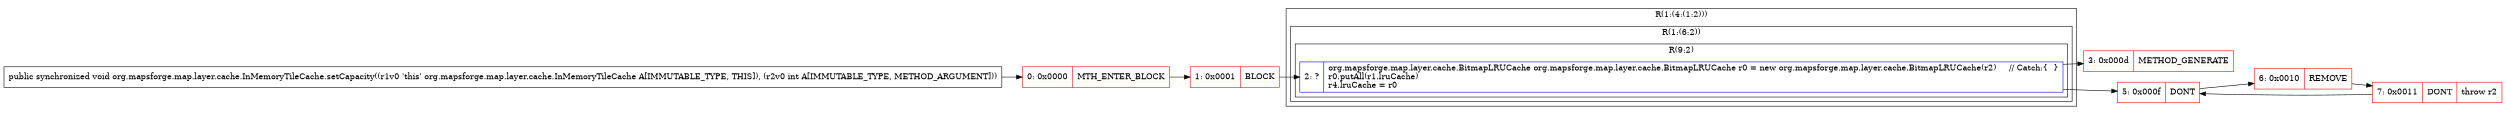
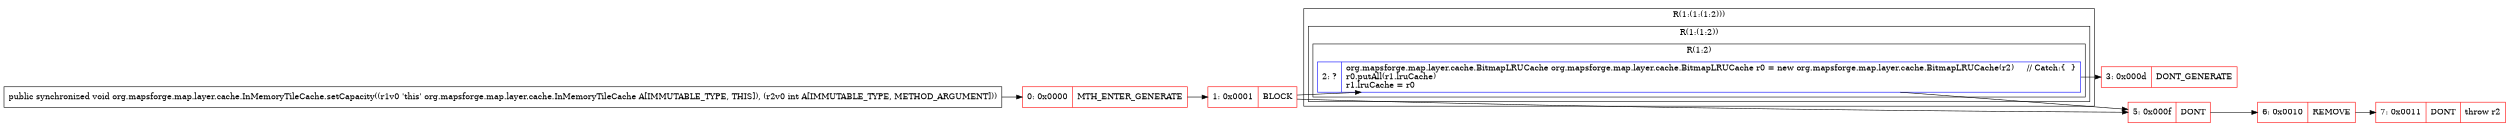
cluster "R(1:(4:(1:2)))": label "R(1:(4:(1:2)))" -> "R(1:(1:(1:2)))"
cluster "R(1:(6:2))": label "R(1:(6:2))" -> "R(1:(1:2))"
cluster "R(9:2)": label "R(9:2)" -> "R(1:2)"
node "3: 0x000d": text "METHOD_GENERATE" -> "DONT_GENERATE"
node "0: 0x0000": text "MTH_ENTER_BLOCK" -> "MTH_ENTER_GENERATE"
node "2: ?": text "r4.lruCache = r0" -> "r1.lruCache = r0"
edge "7: 0x0011" -> "5: 0x000f": now "1: 0x0001" -> "5: 0x000f"
